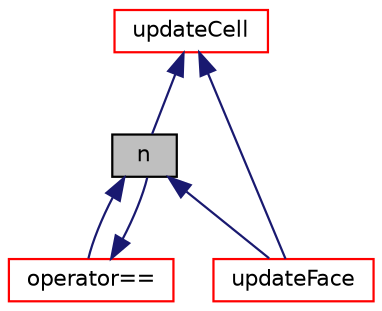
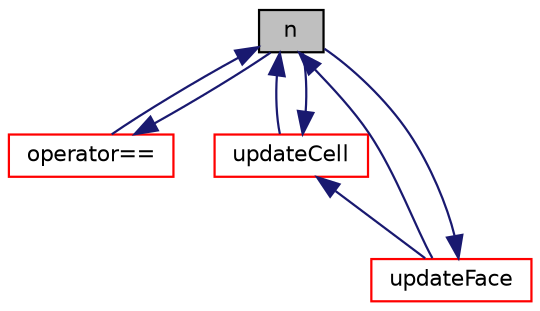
edge "updateCell" -> "n": added
edge "n" -> "updateFace": added
